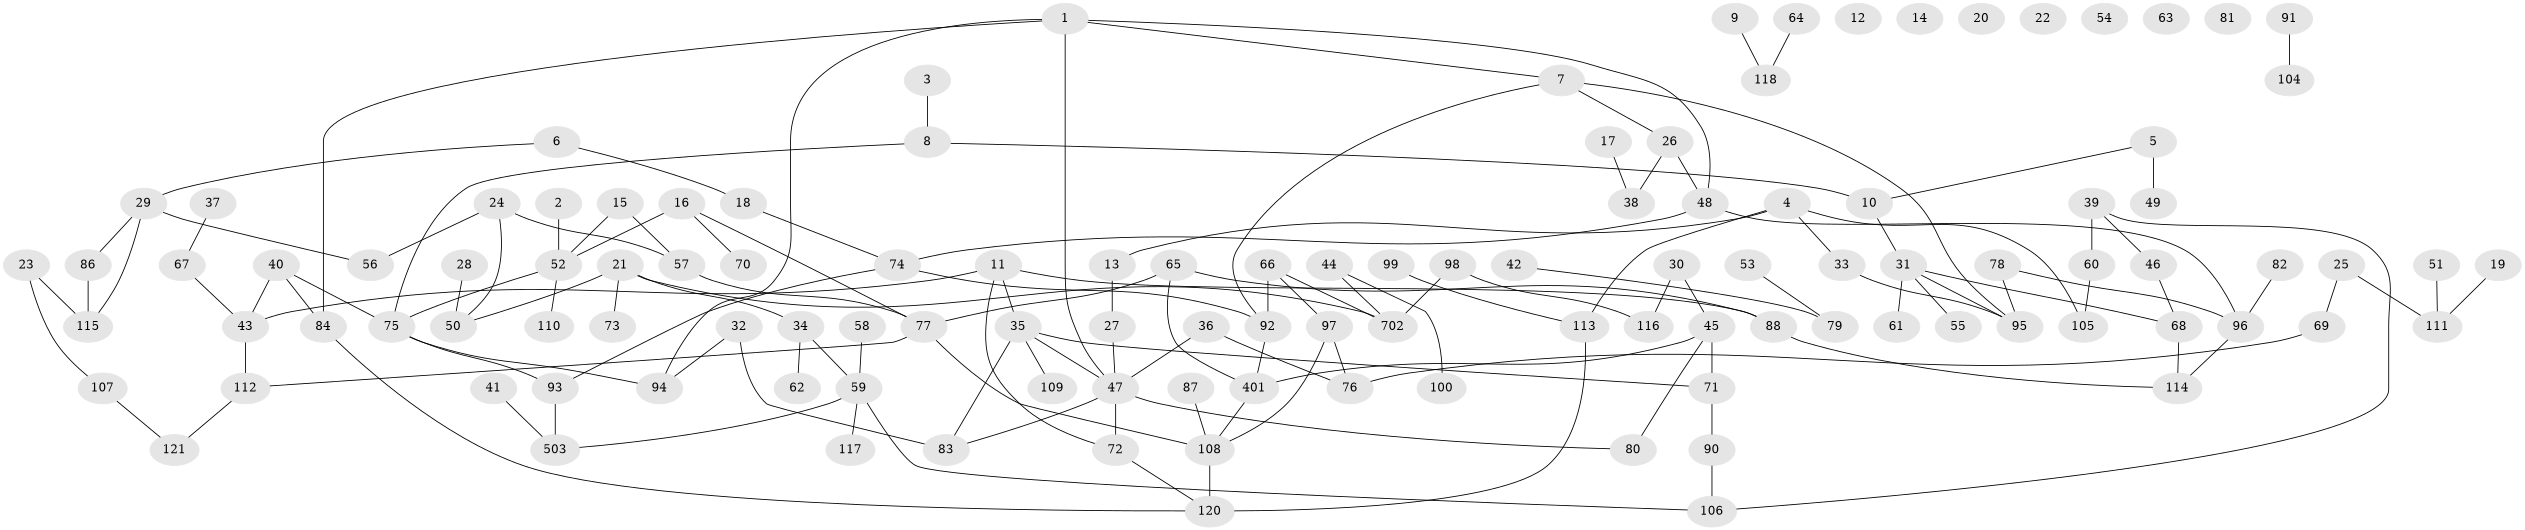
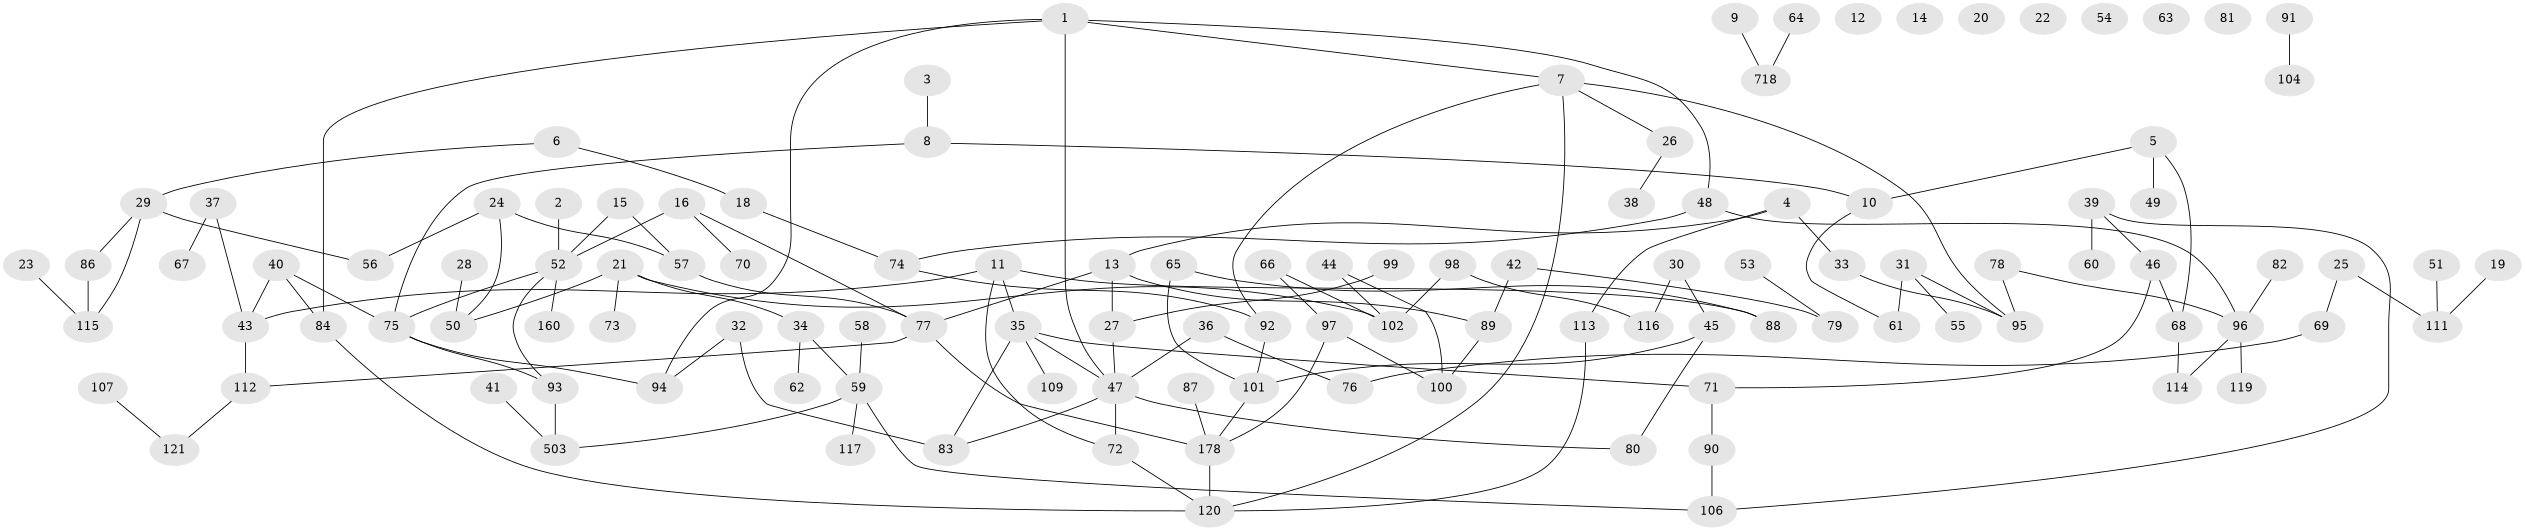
node "118": label "118" -> "718"
node "17": removed
edge "26" -- "48": removed
edge "10" -- "31": now "10" -- "61"
edge "67" -- "43": now "37" -- "43"
edge "31" -- "68": now "5" -- "68"
edge "65" -- "77": now "13" -- "77"
edge "66" -- "92": removed
edge "99" -- "113": now "99" -- "27"
edge "74" -- "93": now "52" -- "93"
node "110": label "110" -> "160"
node "702": label "702" -> "102"
node "89": added
node "105": removed
edge "23" -- "107": removed
edge "97" -- "76": now "97" -- "100"
edge "45" -- "71": now "46" -- "71"
edge "88" -- "114": removed
edge "7" -- "120": added
node "401": label "401" -> "101"
node "119": added
node "108": label "108" -> "178"
